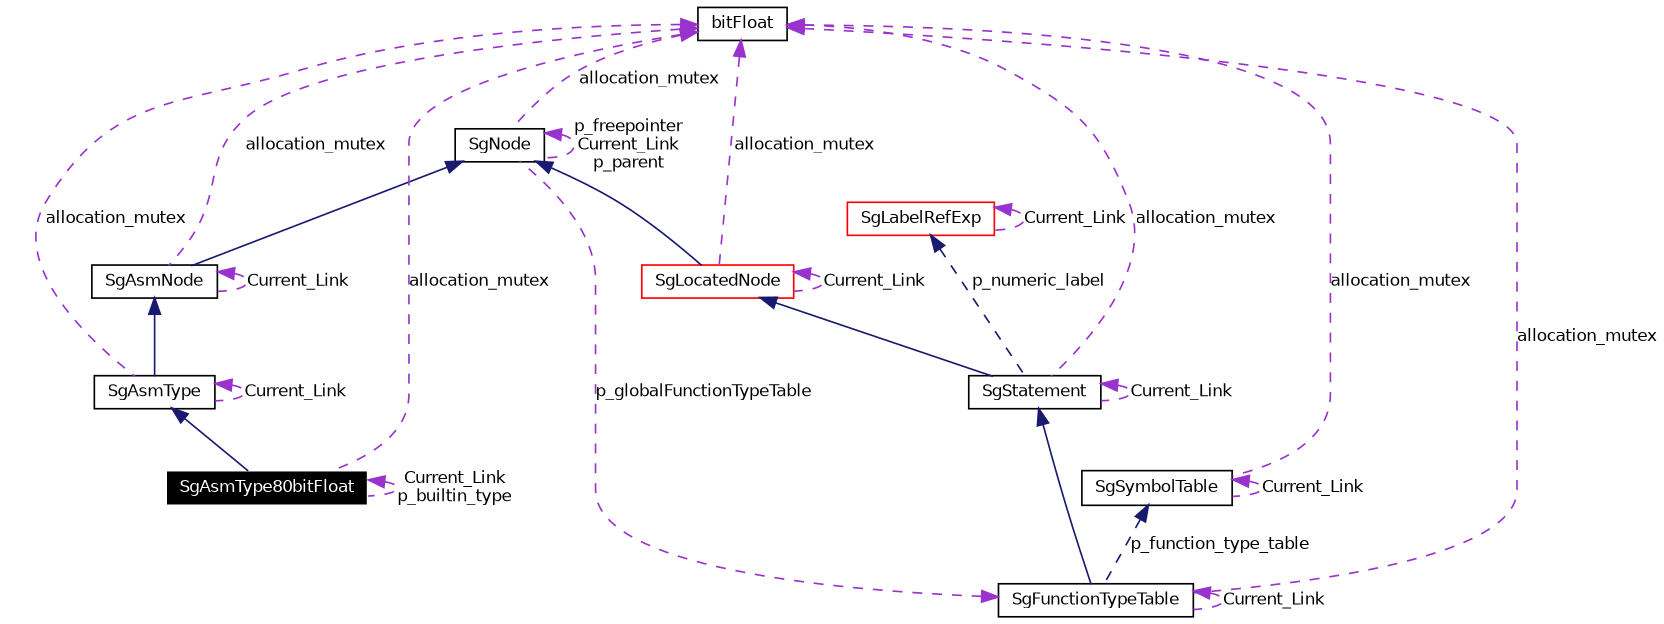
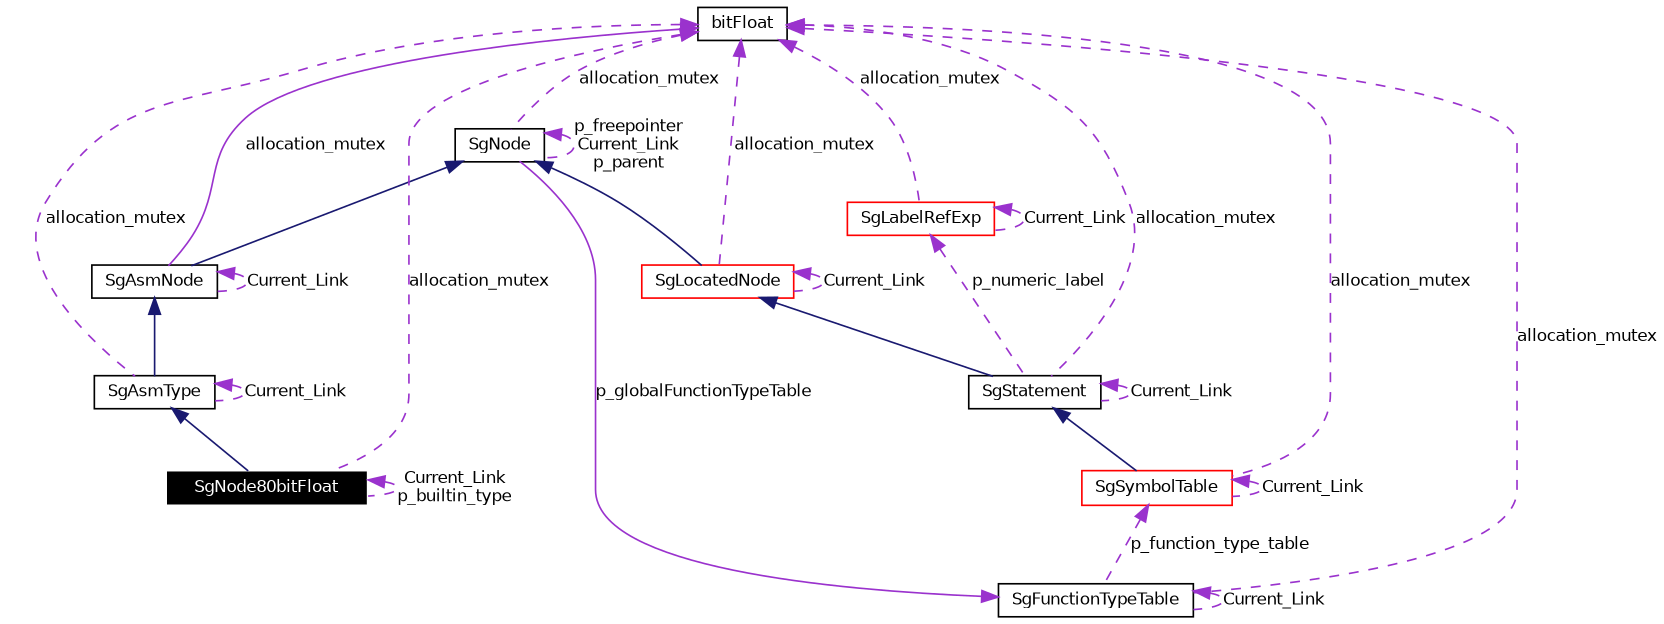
edge "SgAsmNode" -> "bitFloat": style dashed -> solid
edge "SgLabelRefExp" -> "bitFloat": added, label "allocation_mutex"
edge "SgStatement" -> "SgLabelRefExp": color midnightblue -> darkorchid3
node "SgAsmType80bitFloat": label "SgAsmType80bitFloat" -> "SgNode80bitFloat"
node "SgSymbolTable": color black -> red
edge "SgFunctionTypeTable" -> "SgStatement": now "SgSymbolTable" -> "SgStatement"
edge "SgNode" -> "SgFunctionTypeTable": style dashed -> solid
edge "SgFunctionTypeTable" -> "SgSymbolTable": color midnightblue -> darkorchid3
